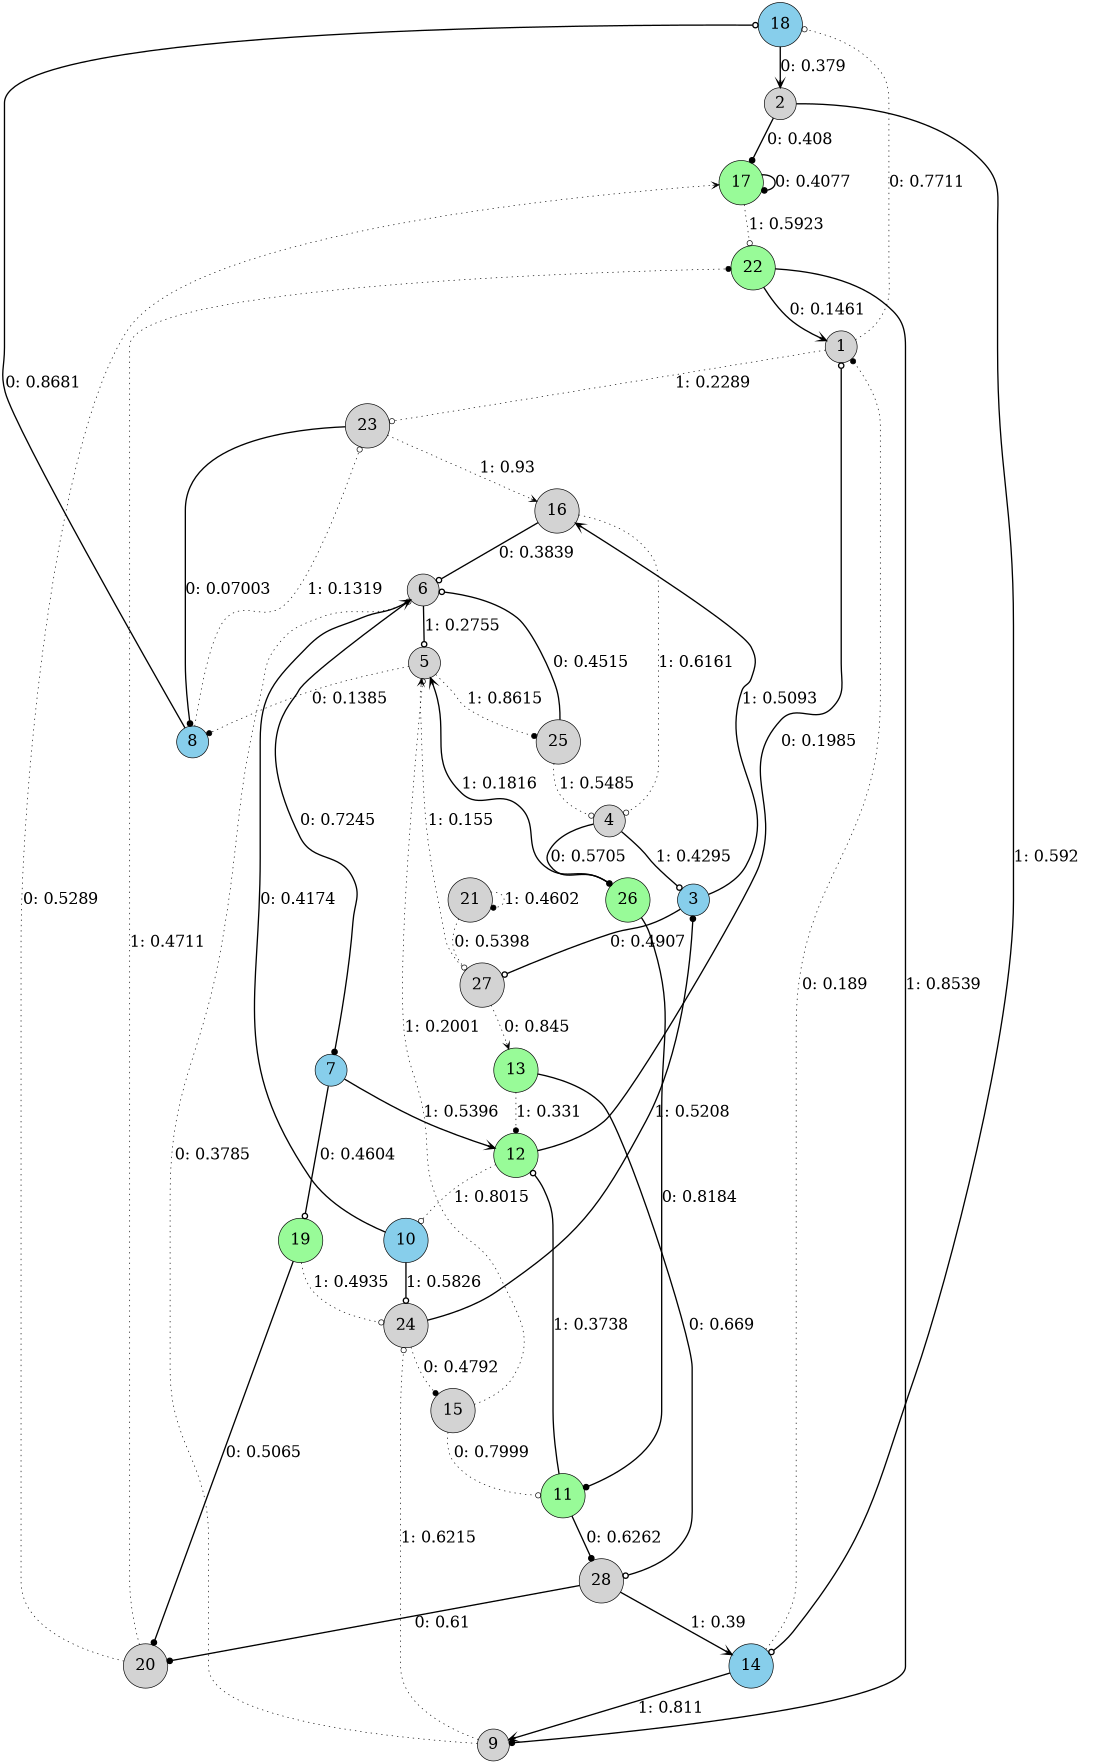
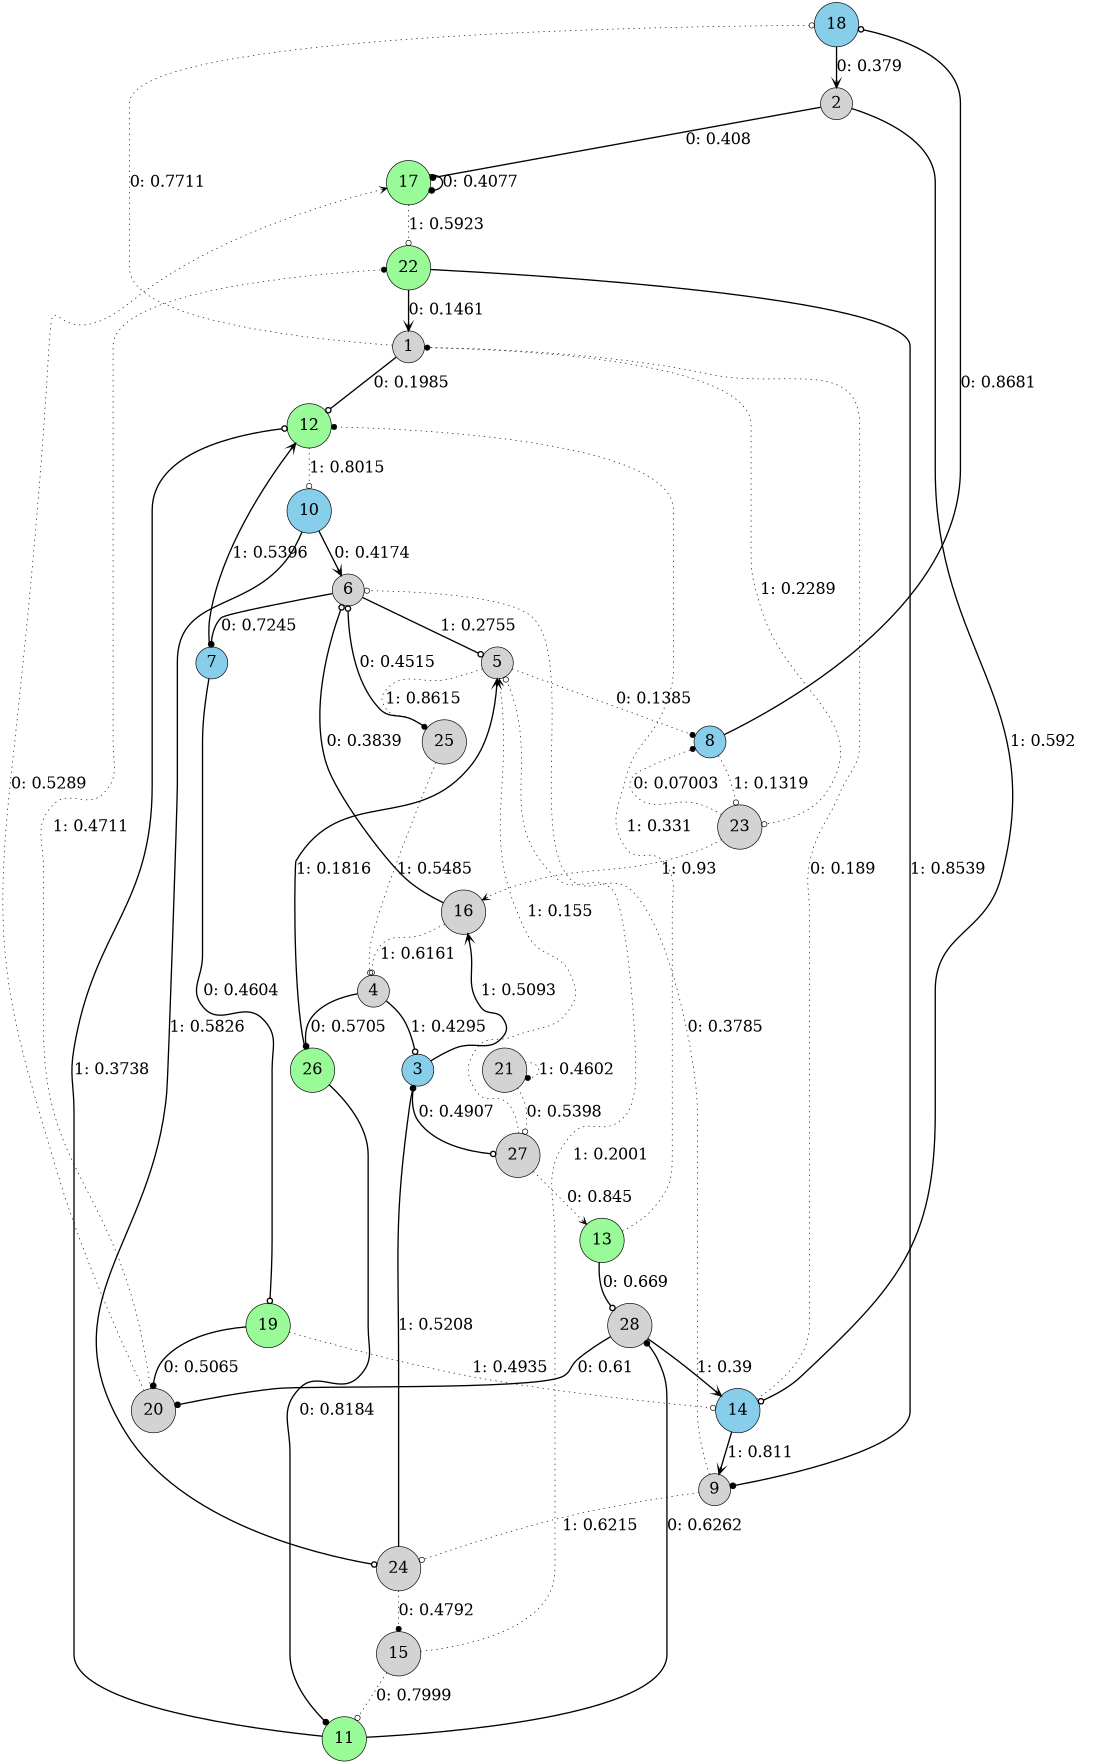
edge "23" -> "8": style bold -> dotted
edge "12" -> "1": reversed
edge "19" -> "24": now "19" -> "14"
